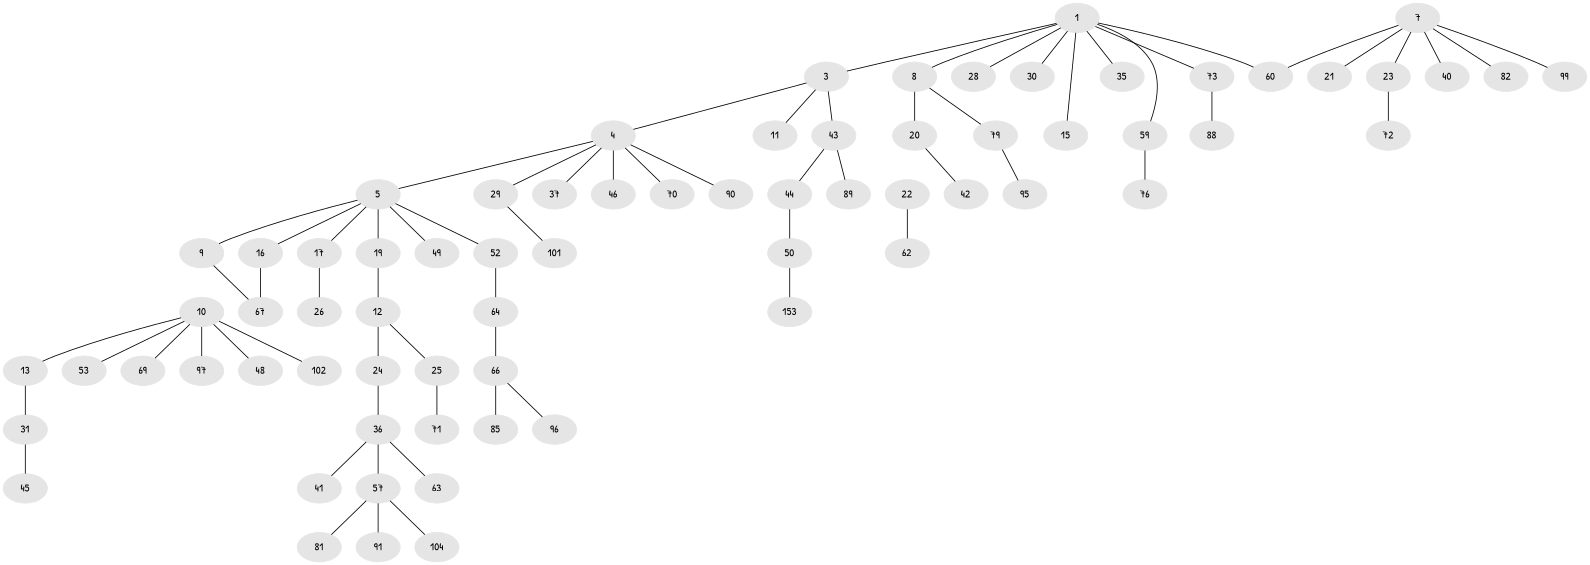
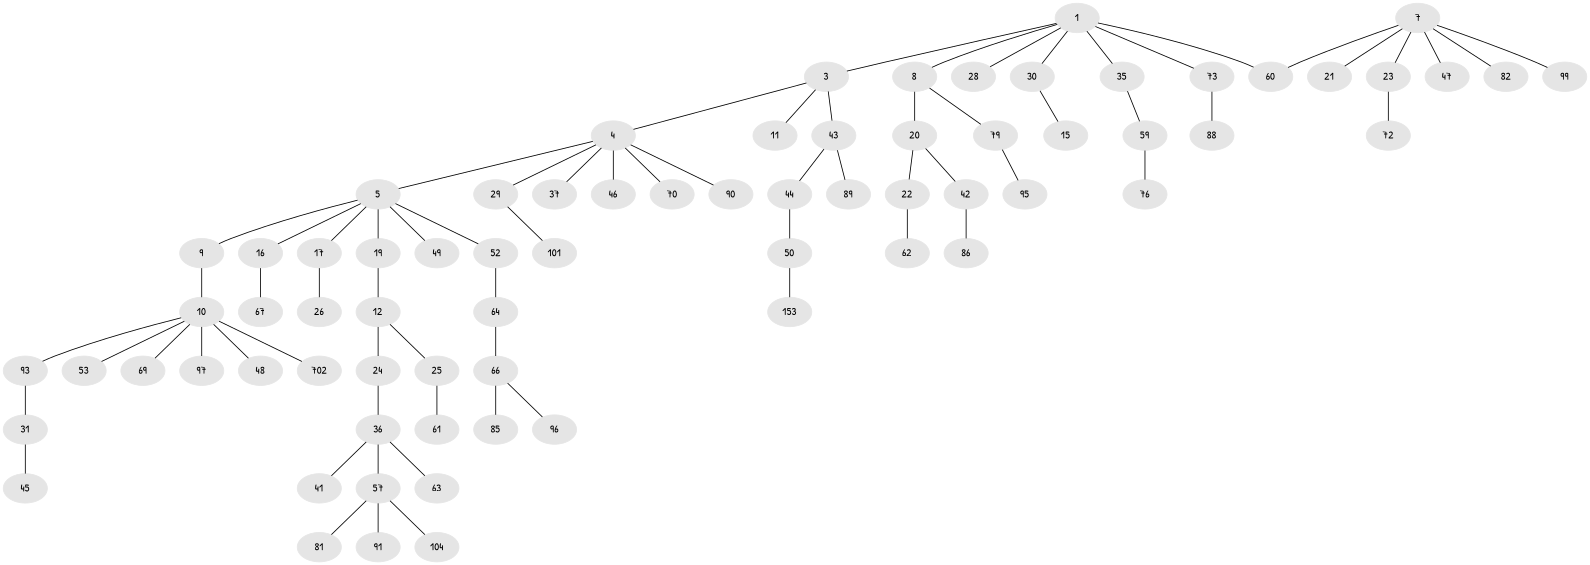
edge "1" -- "59": now "35" -- "59"
edge "1" -- "15": now "30" -- "15"
node "40": label "40" -> "47"
edge "20" -- "22": added
node "86": added
edge "9" -- "67": now "9" -- "10"
node "13": label "13" -> "93"
node "102": label "102" -> "702"
node "71": label "71" -> "61"
